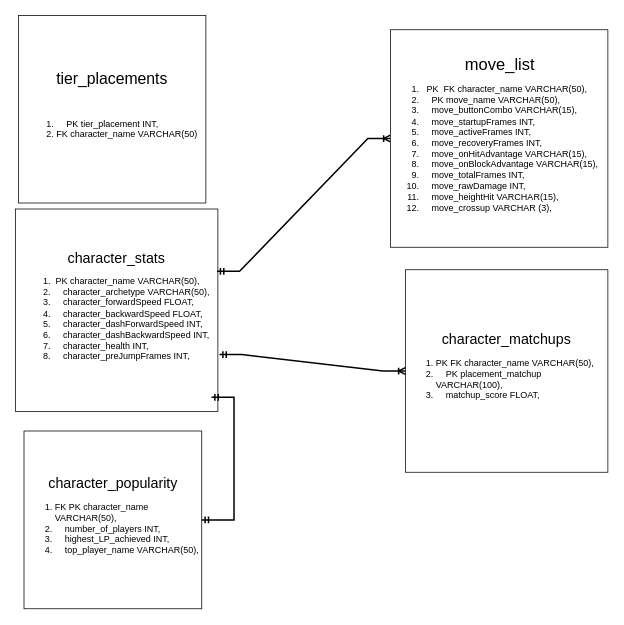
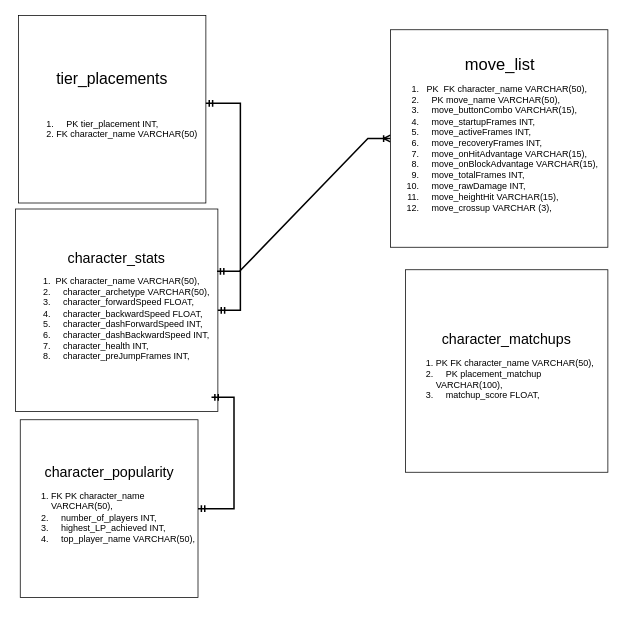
edge "tier_placements PK tier_placement INT, FK character_name VARCHAR(50)" -- "character_stats PK character_name VARCHAR(50), character_archetype VARCHAR(50), character_forwardSpeed FLOAT, character_backwardSpeed FLOAT, character_dashForwardSpeed INT, character_dashBackwardSpeed INT, character_health INT, character_preJumpFrames INT,": added
edge "character_stats PK character_name VARCHAR(50), character_archetype VARCHAR(50), character_forwardSpeed FLOAT, character_backwardSpeed FLOAT, character_dashForwardSpeed INT, character_dashBackwardSpeed INT, character_health INT, character_preJumpFrames INT," -- "character_matchups PK FK character_name VARCHAR(50), PK placement_matchup VARCHAR(100), matchup_score FLOAT,": removed
node "character_popularity FK PK character_name VARCHAR(50), number_of_players INT, highest_LP_achieved INT, top_player_name VARCHAR(50),": moved (113, 520) -> (109, 509)
